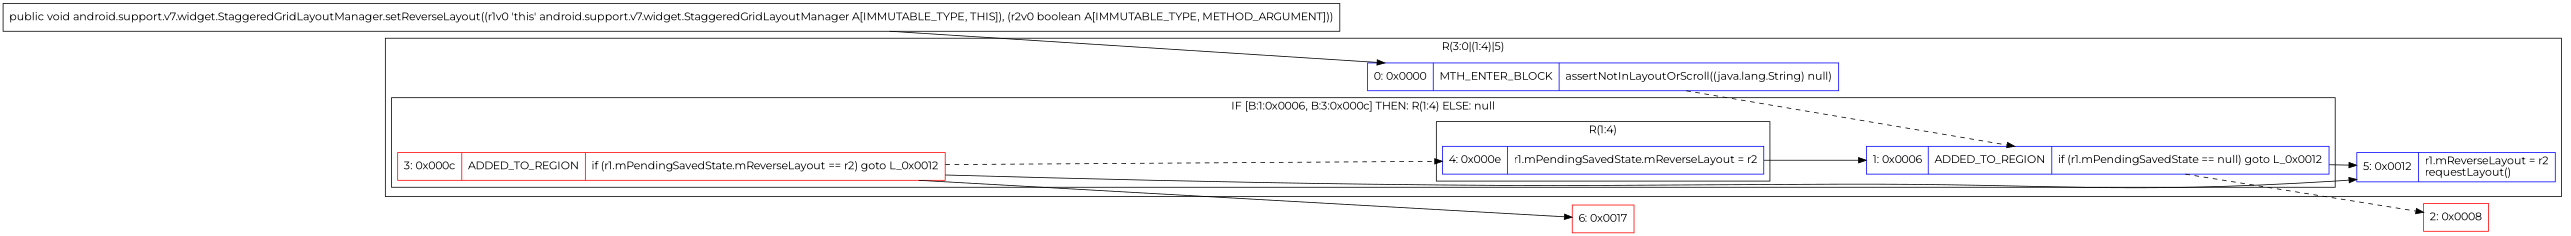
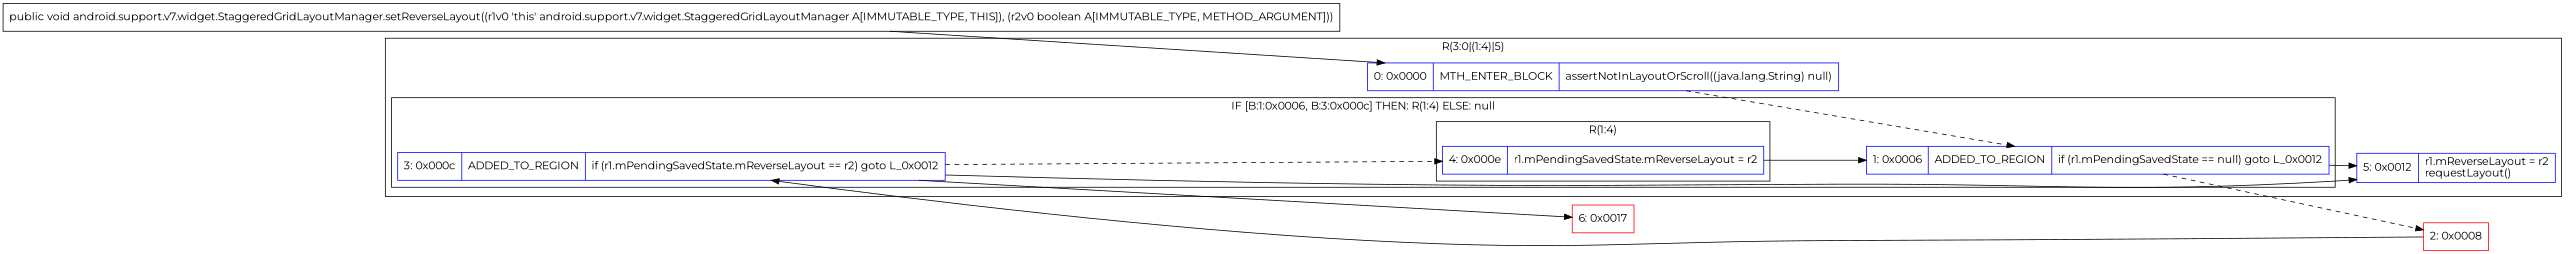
node "3: 0x000c": color red -> blue
edge "2: 0x0008" -> "3: 0x000c": added
